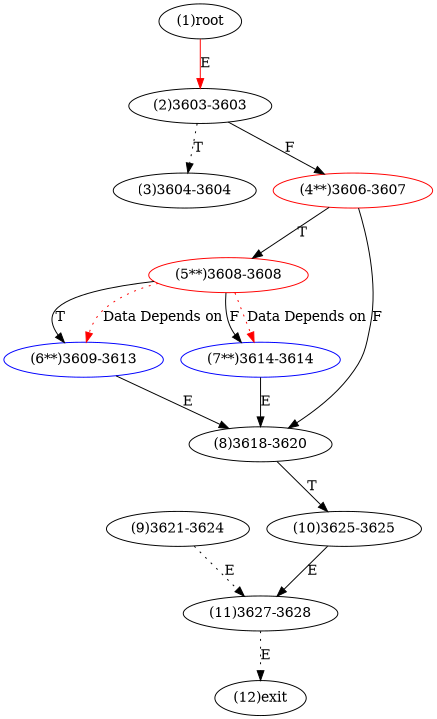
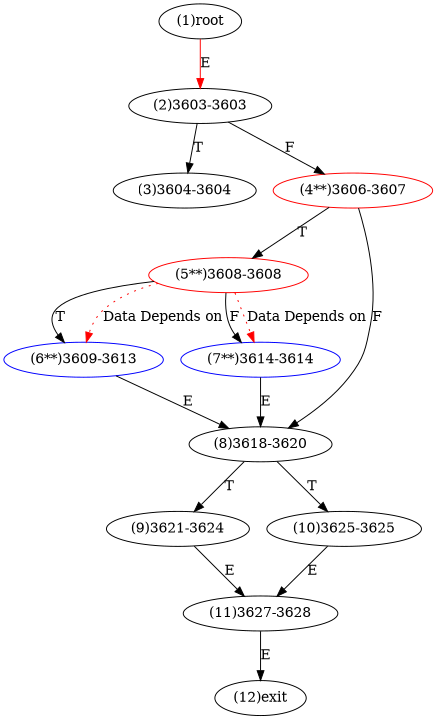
edge "(2)3603-3603" -> "(3)3604-3604": style dotted -> solid
edge "(8)3618-3620" -> "(9)3621-3624": added, label "T"
edge "(9)3621-3624" -> "(11)3627-3628": style dotted -> solid
edge "(11)3627-3628" -> "(12)exit": style dotted -> solid
